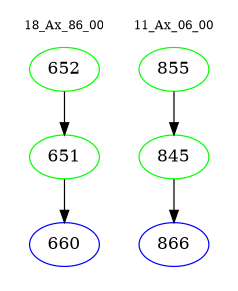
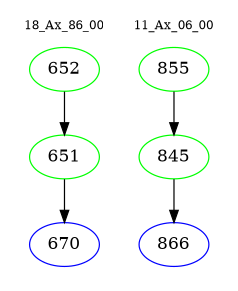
node "660": label "660" -> "670"
